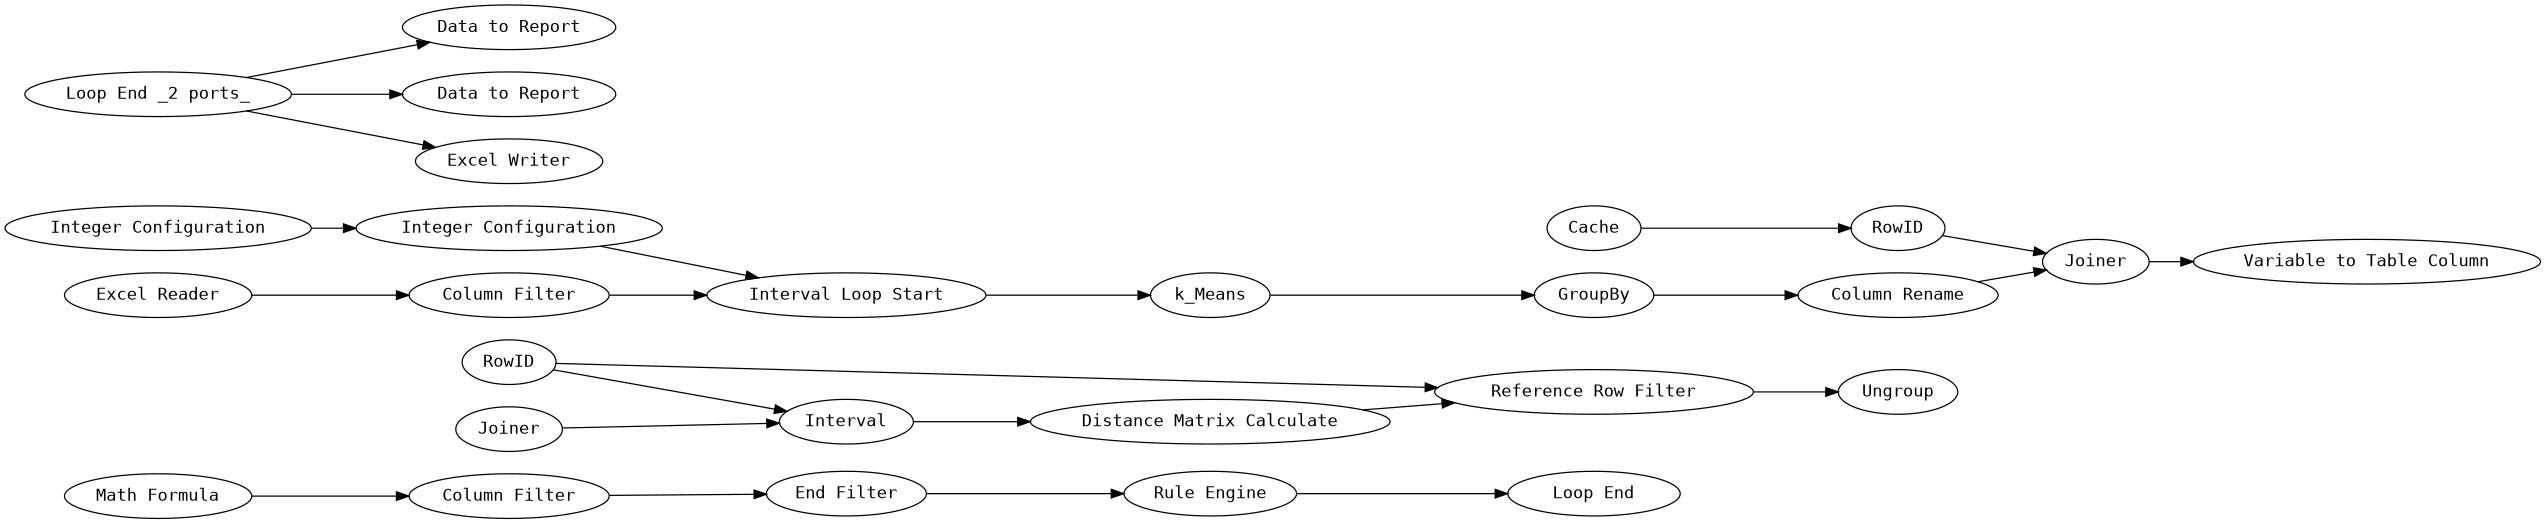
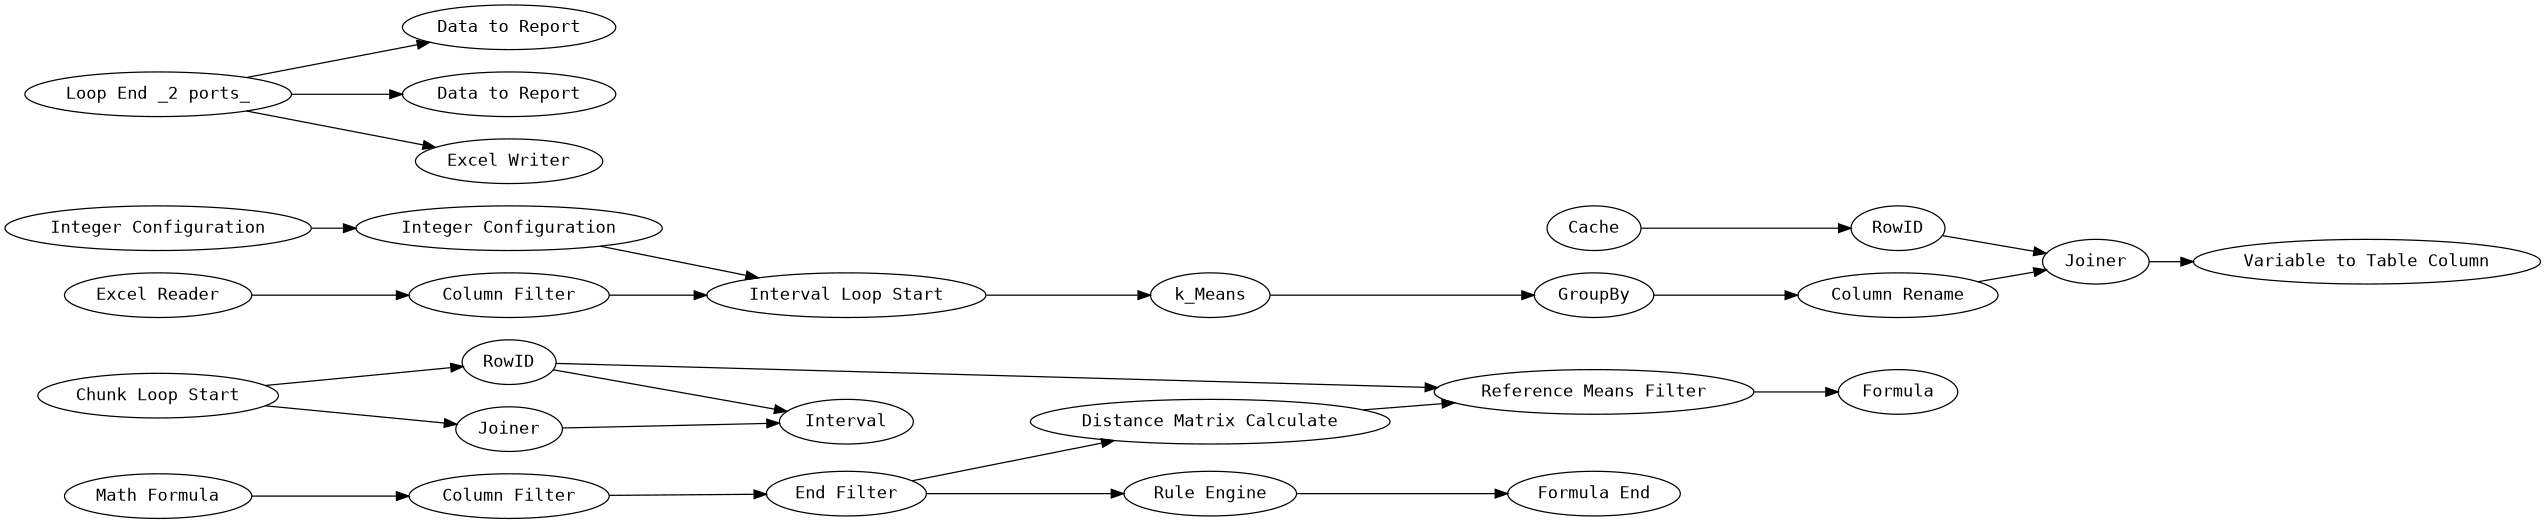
node "Reference Row Filter": label "Reference Row Filter" -> "Reference Means Filter"
node "Ungroup": label "Ungroup" -> "Formula"
node "Chunk Loop Start": added
edge "Interval" -> "Distance Matrix Calculate": now "End Filter" -> "Distance Matrix Calculate"
node "Loop End": label "Loop End" -> "Formula End"
